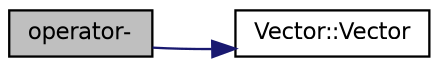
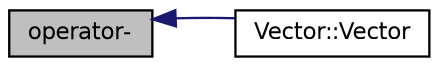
edge "operator-" -> "Vector::Vector": reversed
